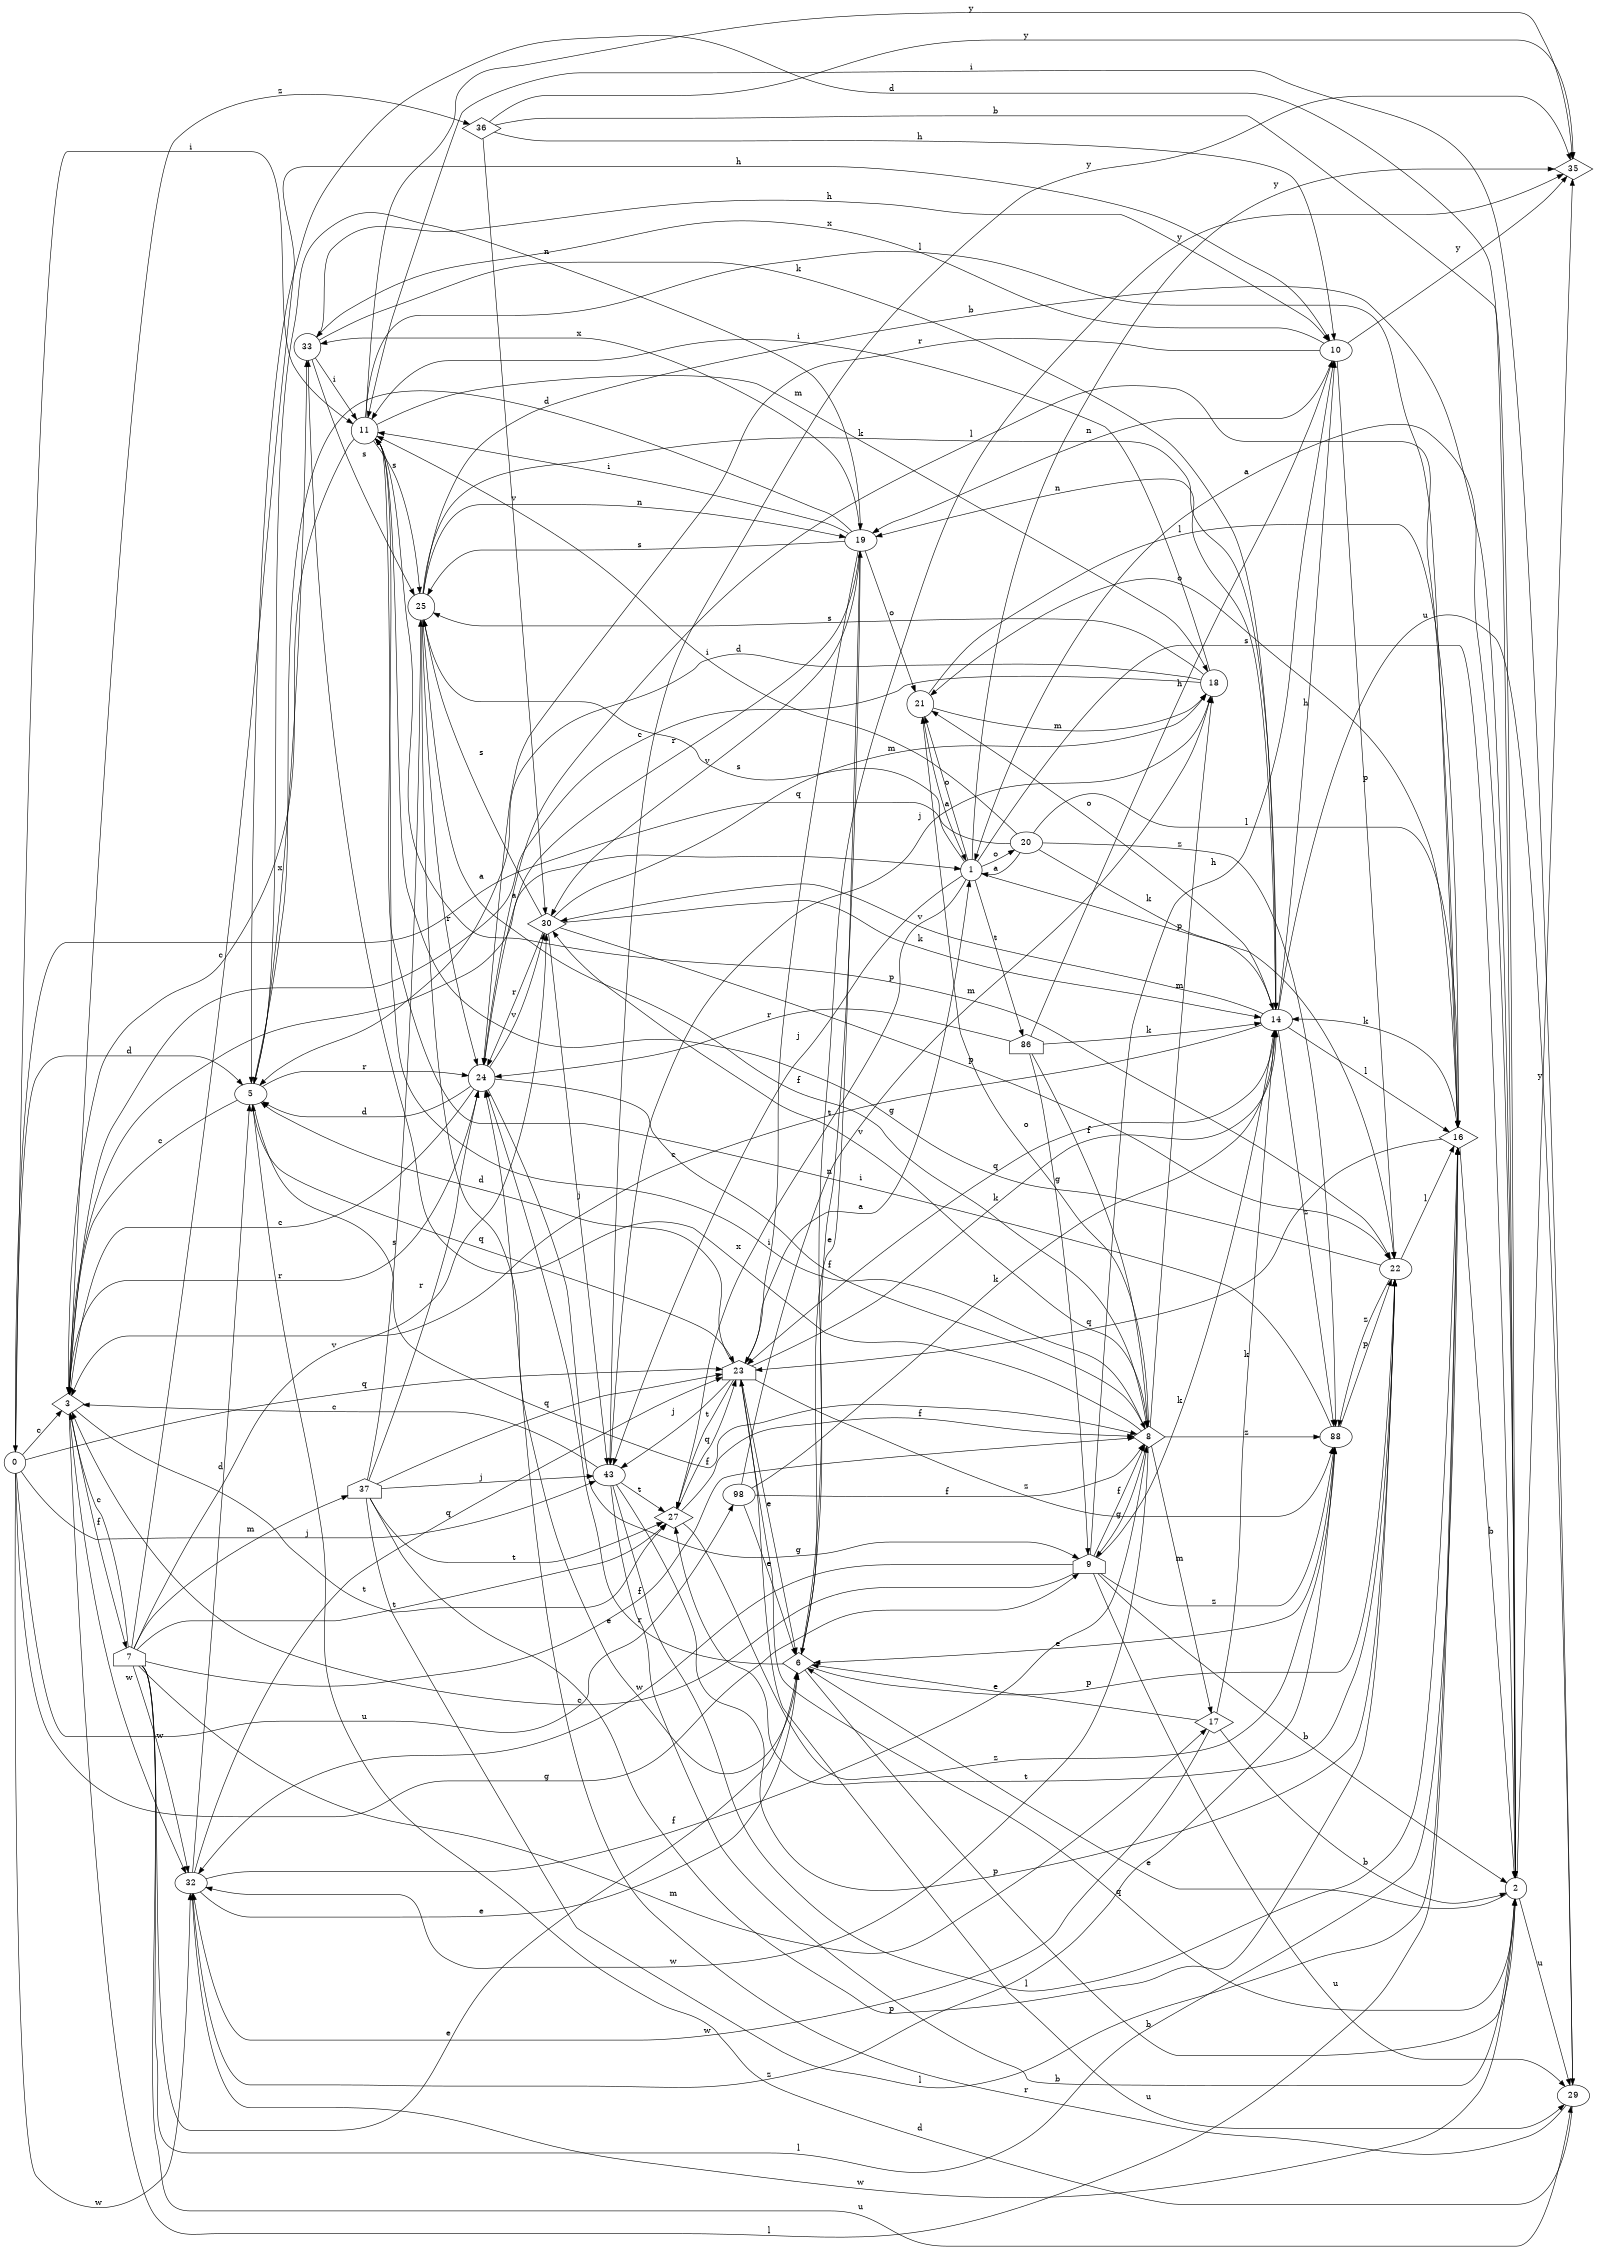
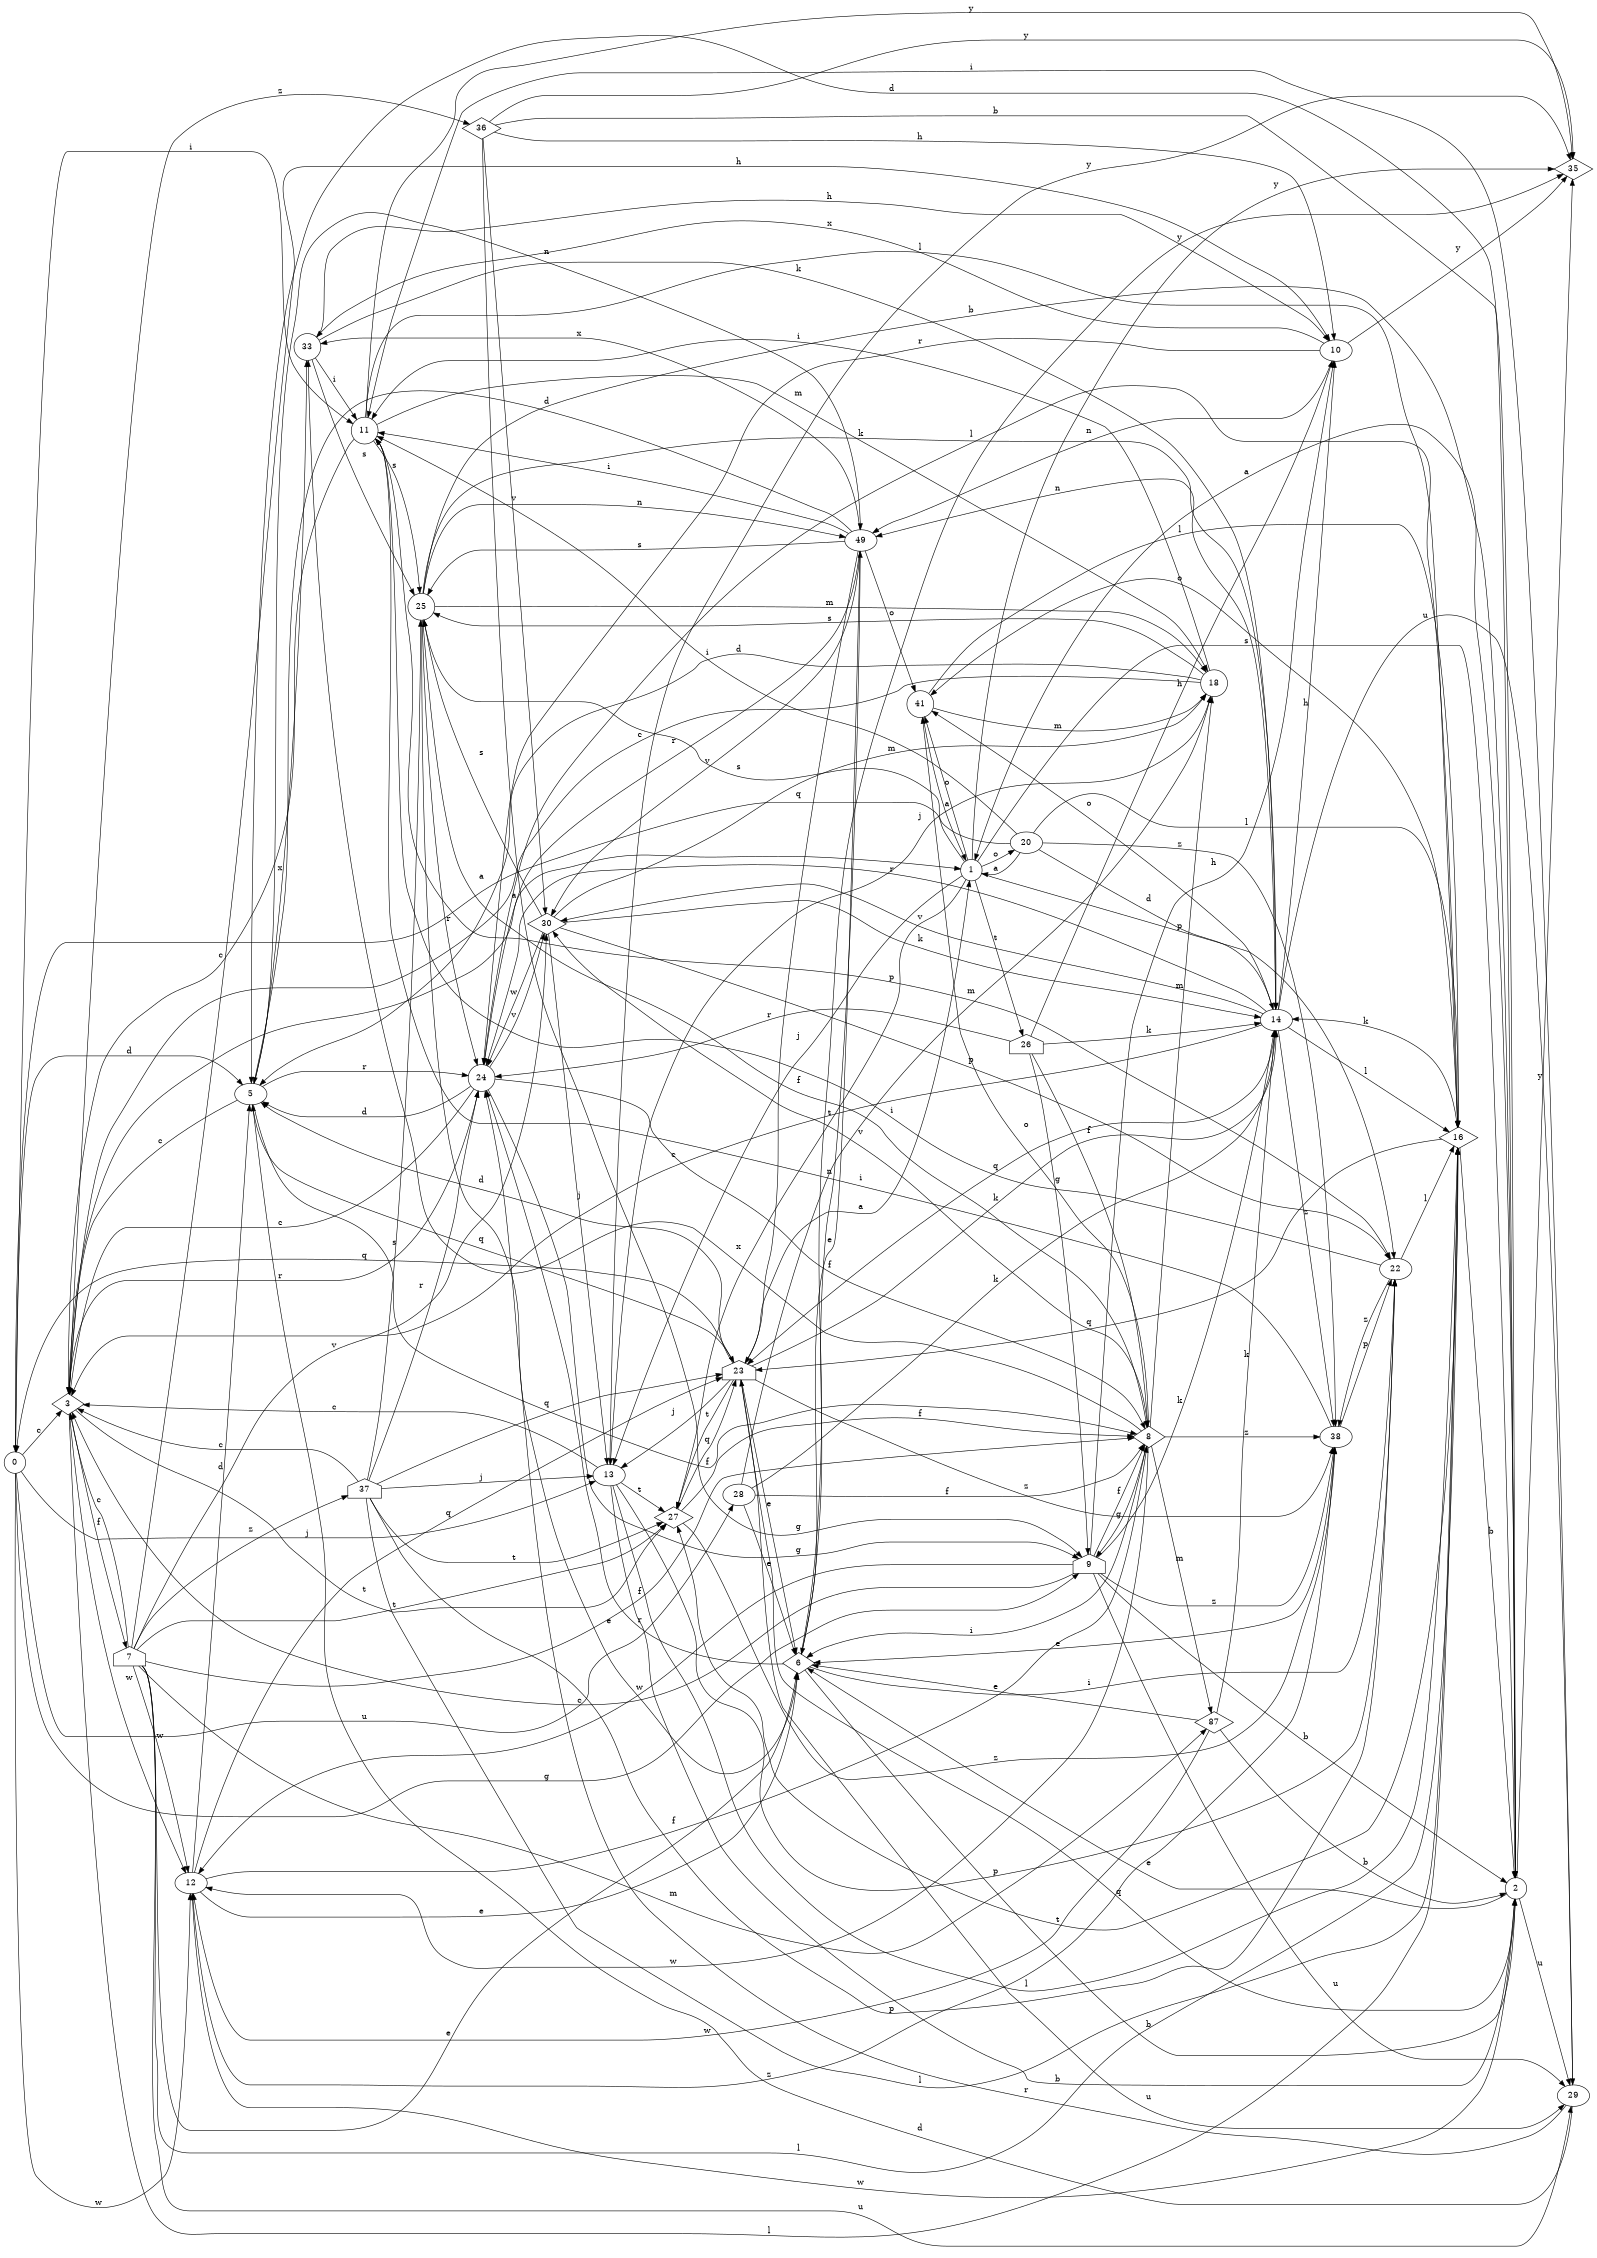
node "19": label "19" -> "49"
edge "25" -> "18": added, label "m"
node "21": label "21" -> "41"
edge "10" -> "22": removed, label "p"
edge "14" -> "24": added, label "r"
edge "20" -> "14": label "k" -> "d"
edge "30" -> "24": label "r" -> "w"
edge "36" -> "9": added, label "g"
node "86": label "86" -> "26"
edge "22" -> "11": label "g" -> "i"
edge "8" -> "11": now "8" -> "6"
edge "0" -> "23": reversed
node "88": label "88" -> "38"
edge "37" -> "3": added, label "c"
node "43": label "43" -> "13"
node "98": label "98" -> "28"
edge "7" -> "37": label "m" -> "z"
edge "6" -> "22": label "p" -> "i"
node "17": label "17" -> "87"
edge "22" -> "27": now "16" -> "27"
node "32": label "32" -> "12"
